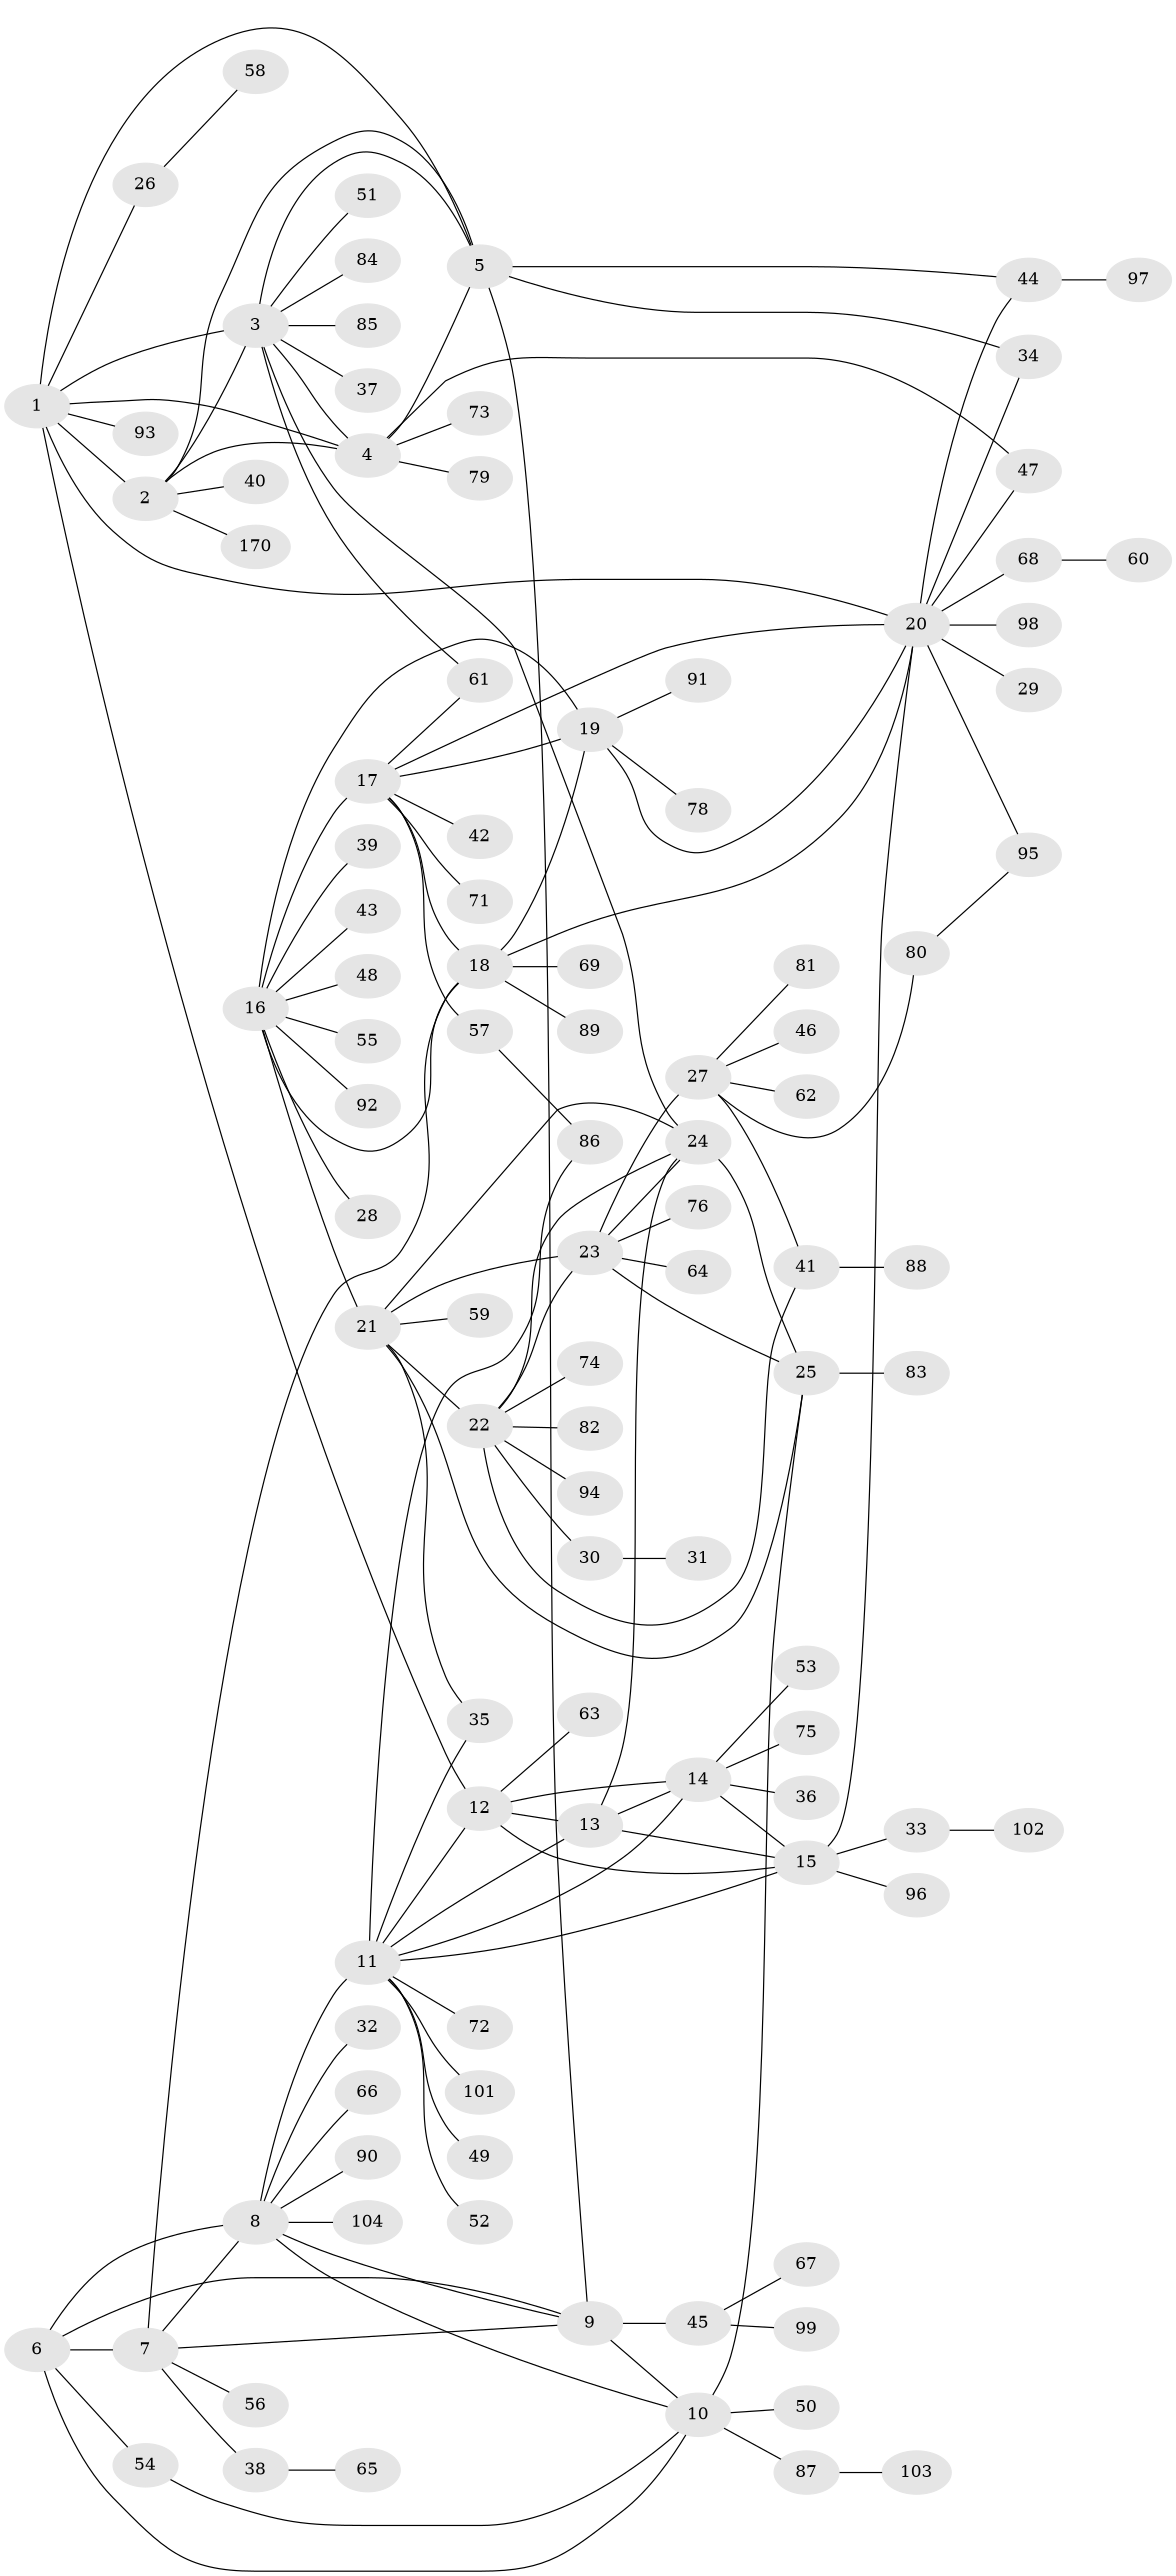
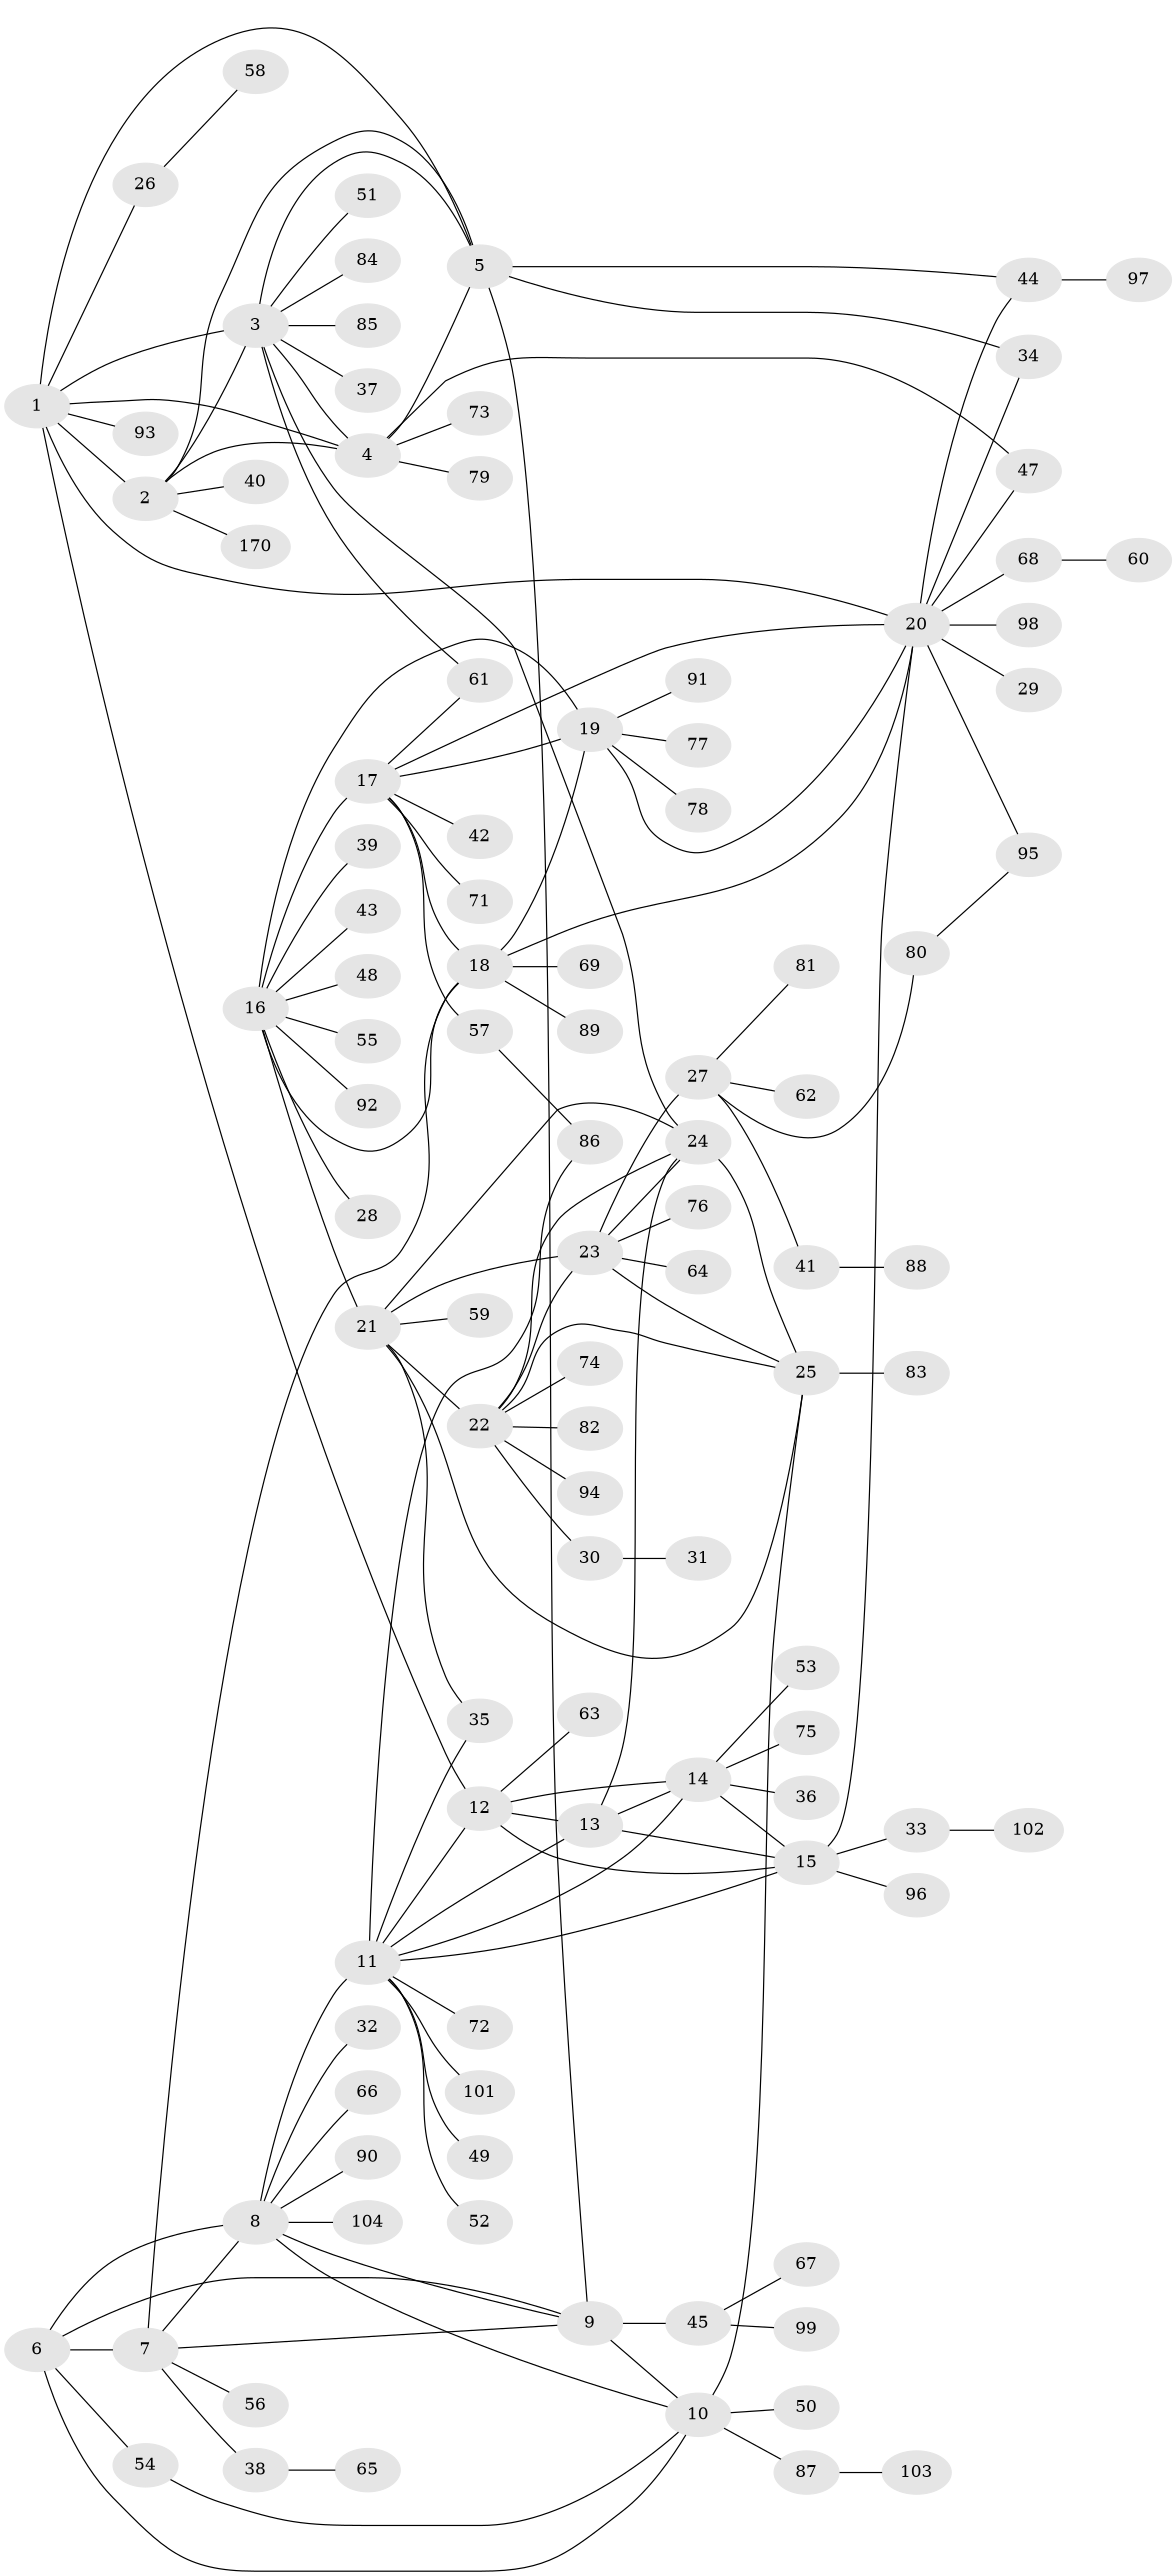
node "77": added
node "46": removed
edge "41" -- "22": now "25" -- "22"
